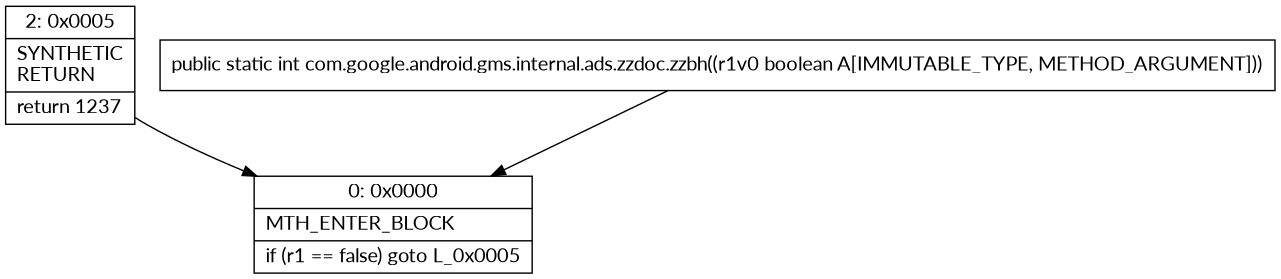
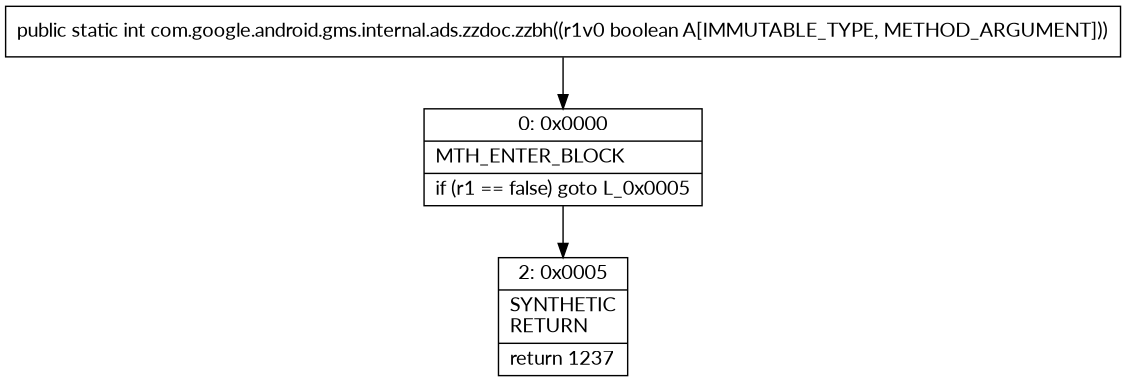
edge "2: 0x0005" -> "0: 0x0000": reversed
